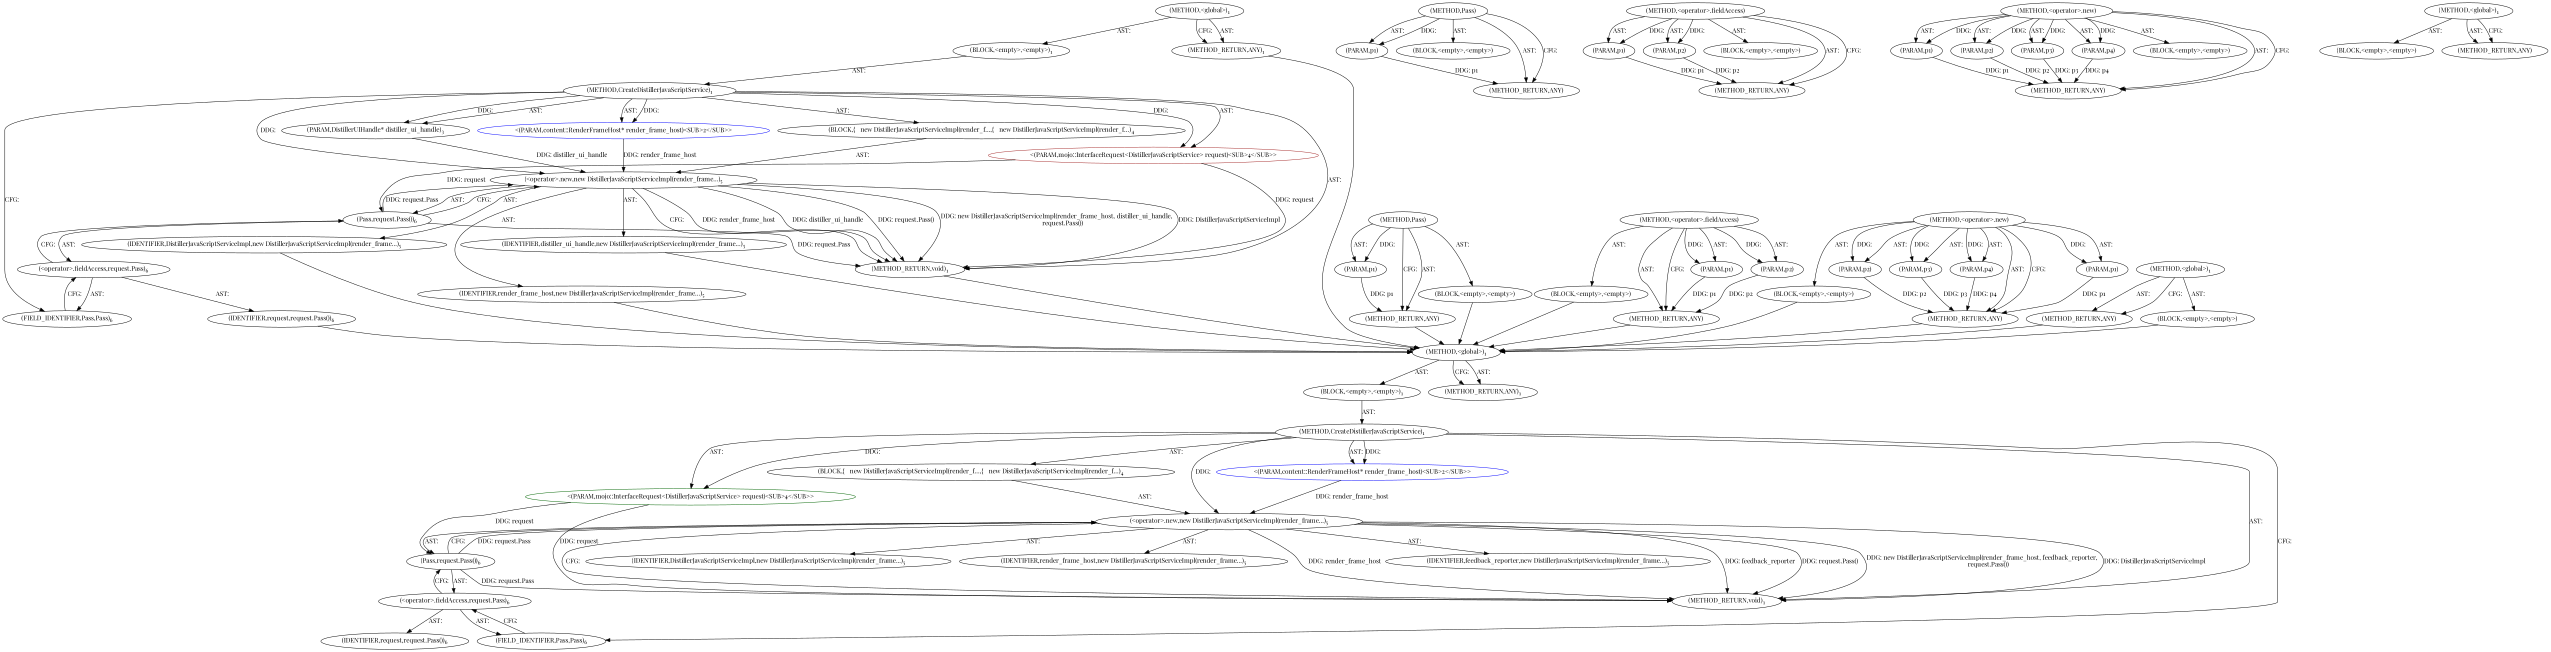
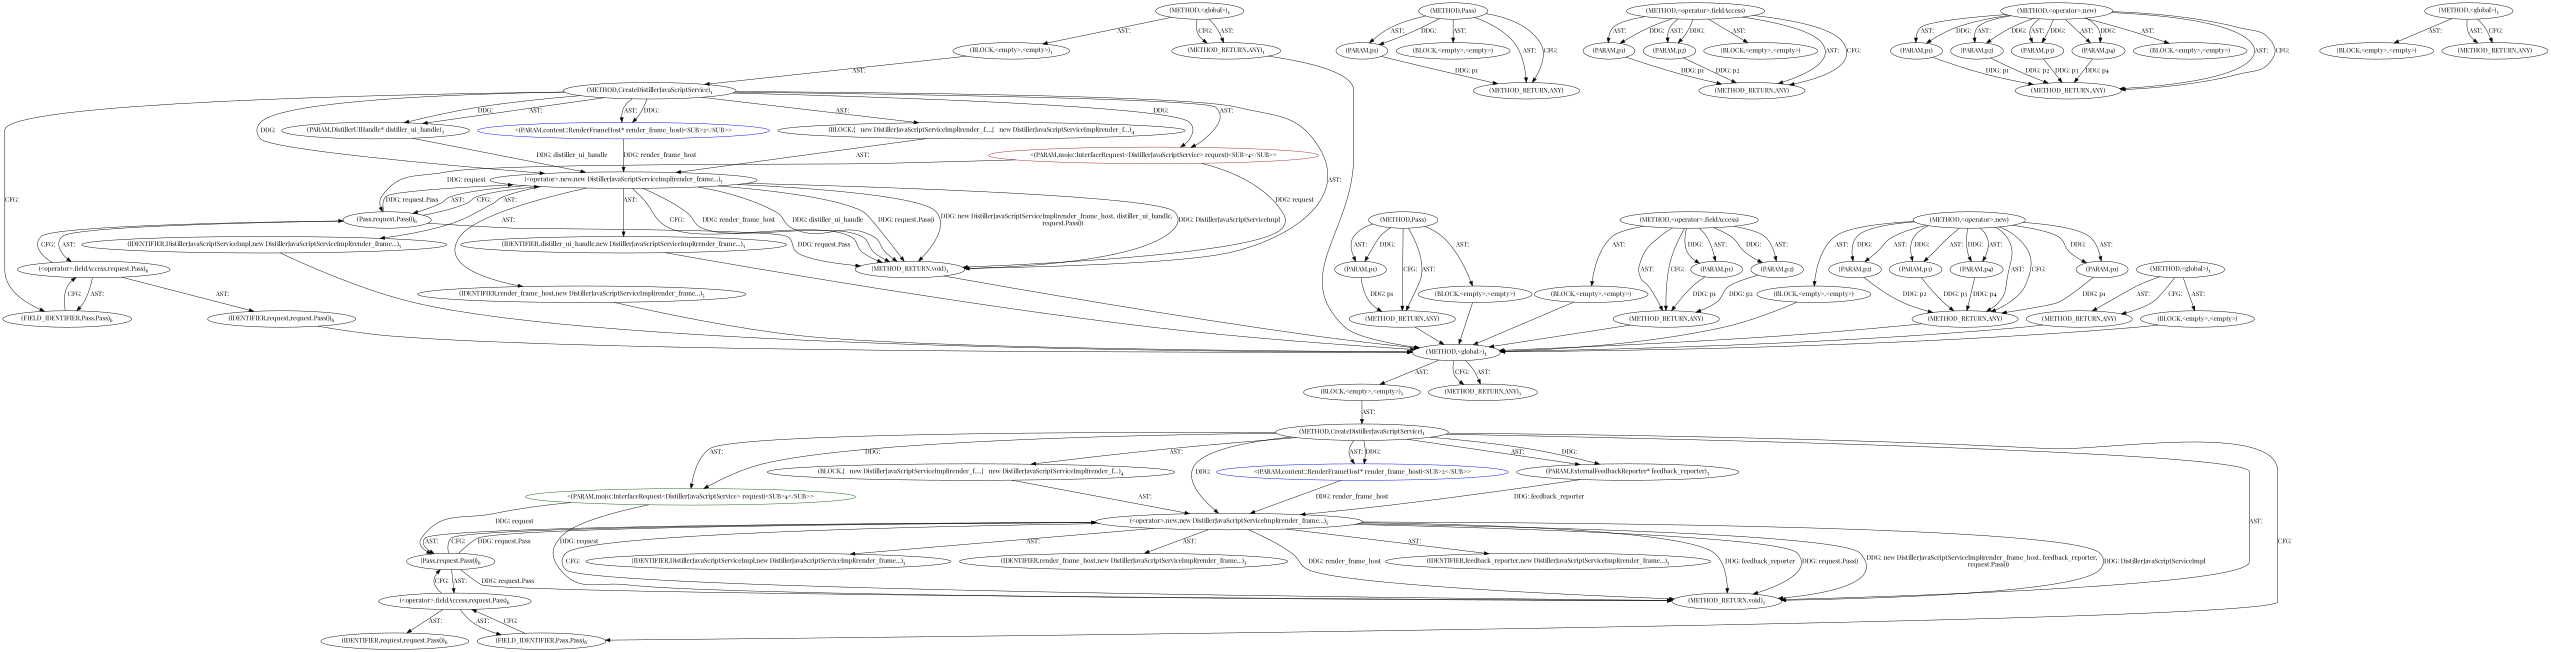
node "(PARAM,ExternalFeedbackReporter* feedback_reporter)": added
